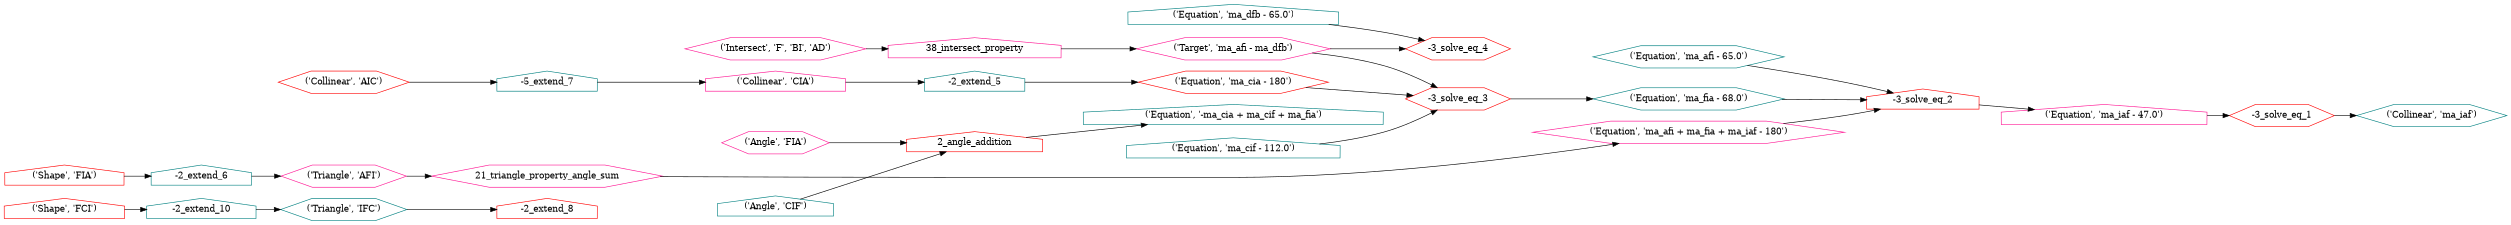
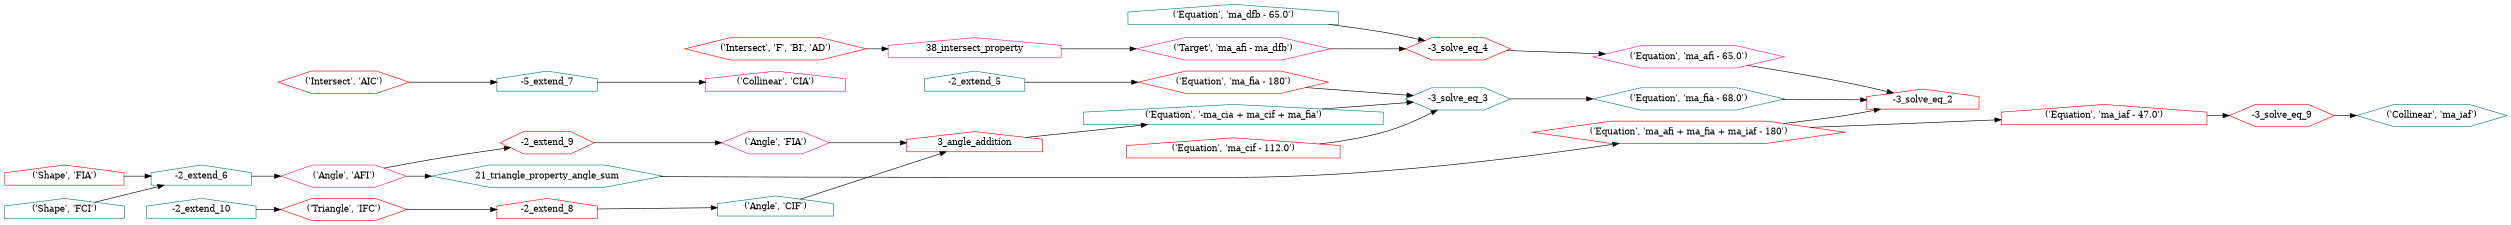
node "('Intersect', 'F', 'BI', 'AD')": color deeppink -> red
edge "-3_solve_eq_4" -> "('Equation', 'ma_afi - 65.0')": added
node "('Equation', 'ma_afi - 65.0')": color teal -> deeppink
edge "('Target', 'ma_afi - ma_dfb')" -> "-3_solve_eq_3": now "('Equation', '-ma_cia + ma_cif + ma_fia')" -> "-3_solve_eq_3"
node "('Collinear', 'AIC')": label "('Collinear', 'AIC')" -> "('Intersect', 'AIC')"
edge "('Collinear', 'CIA')" -> "-2_extend_5": removed
node "('Equation', 'ma_cia - 180')": label "('Equation', 'ma_cia - 180')" -> "('Equation', 'ma_fia - 180')"
node "-3_solve_eq_3": color red -> teal
edge "-3_solve_eq_2" -> "('Equation', 'ma_iaf - 47.0')": now "('Equation', 'ma_afi + ma_fia + ma_iaf - 180')" -> "('Equation', 'ma_iaf - 47.0')"
node "('Equation', 'ma_iaf - 47.0')": color deeppink -> red
node "-3_solve_eq_1": label "-3_solve_eq_1" -> "-3_solve_eq_9"
node "('Equation', 'ma_afi + ma_fia + ma_iaf - 180')": color deeppink -> red
node "-2_extend_9": added
node "2_angle_addition": label "2_angle_addition" -> "3_angle_addition"
node "('Equation', 'ma_cif - 112.0')": color teal -> red
node "('Triangle', 'AFI')": label "('Triangle', 'AFI')" -> "('Angle', 'AFI')"
node "21_triangle_property_angle_sum": color deeppink -> teal
edge "-2_extend_8" -> "('Angle', 'CIF')": added
node "('Shape', 'FCI')": color red -> teal
edge "('Shape', 'FCI')" -> "-2_extend_10": now "('Shape', 'FCI')" -> "-2_extend_6"
node "('Triangle', 'IFC')": color teal -> red
